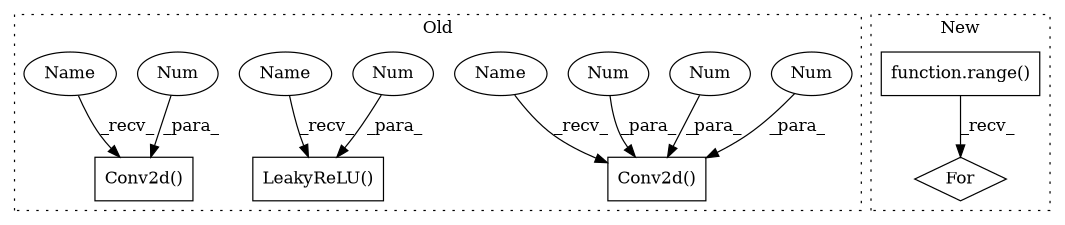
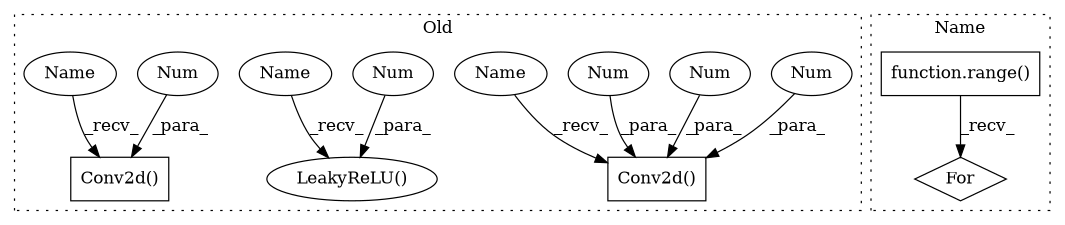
cluster "New": label "New" -> "Name"
node "LeakyReLU()": shape box -> ellipse
